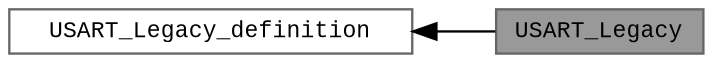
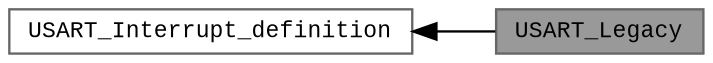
node "USART_Legacy_definition": label "USART_Legacy_definition" -> "USART_Interrupt_definition"
